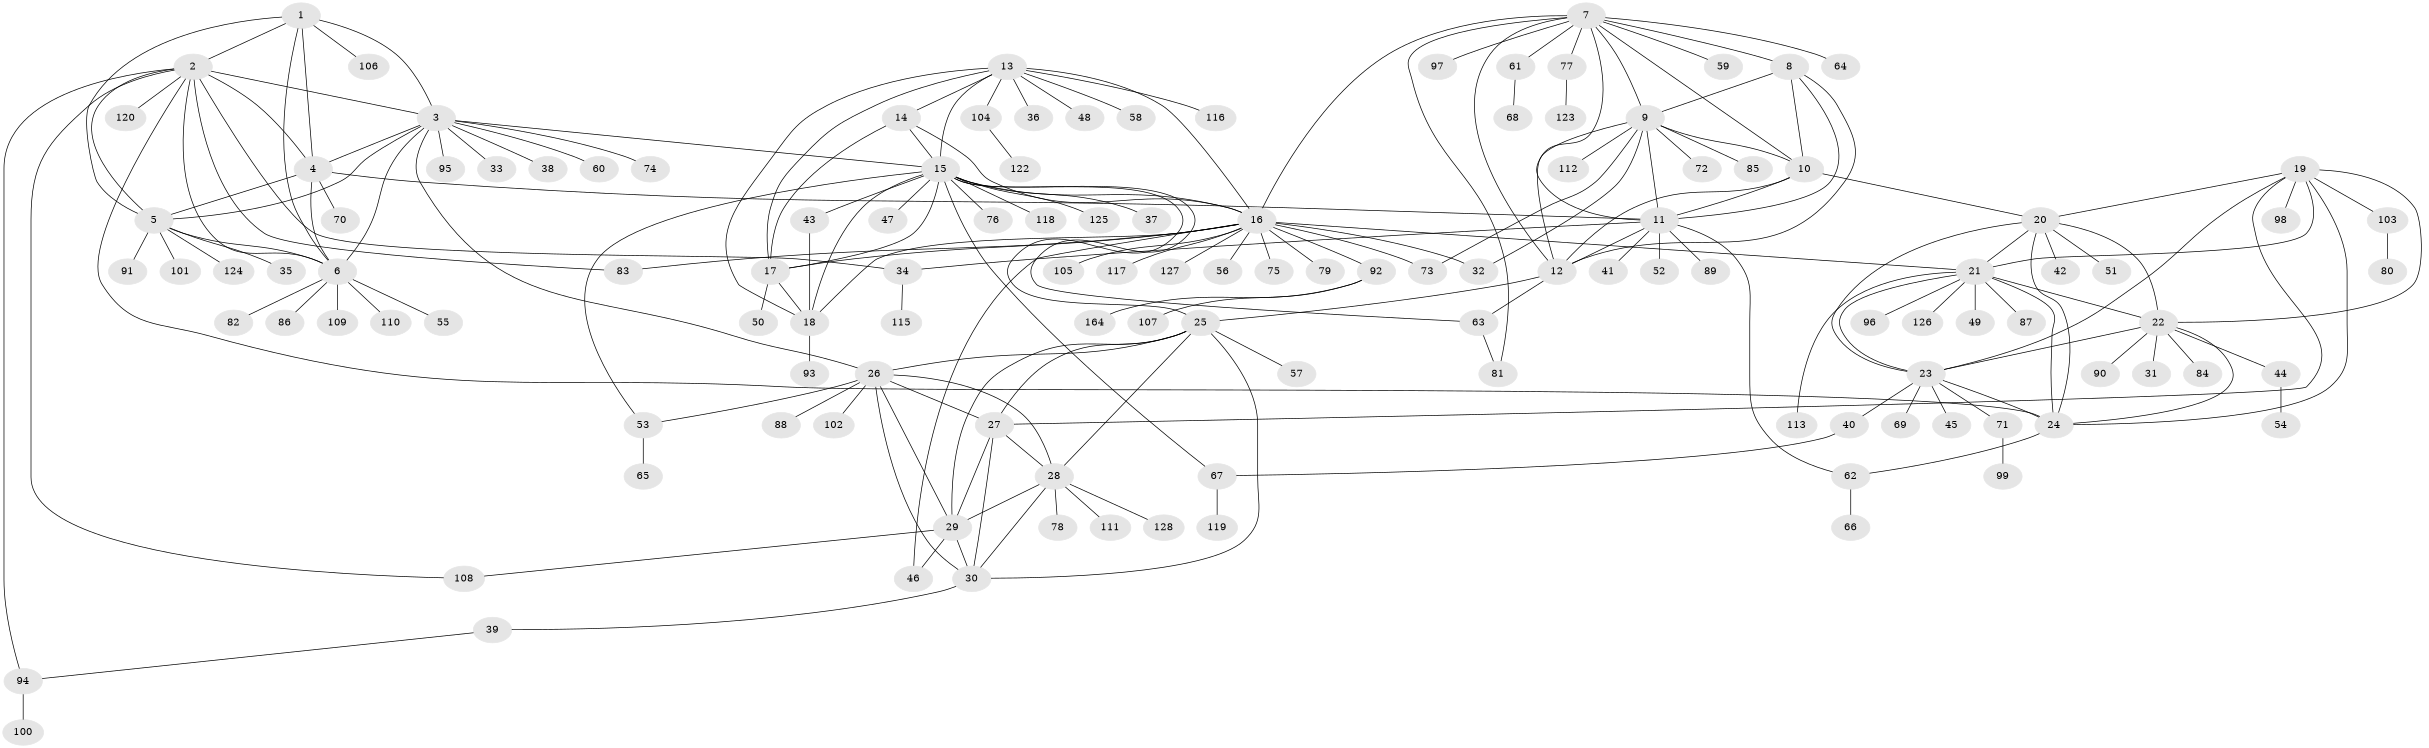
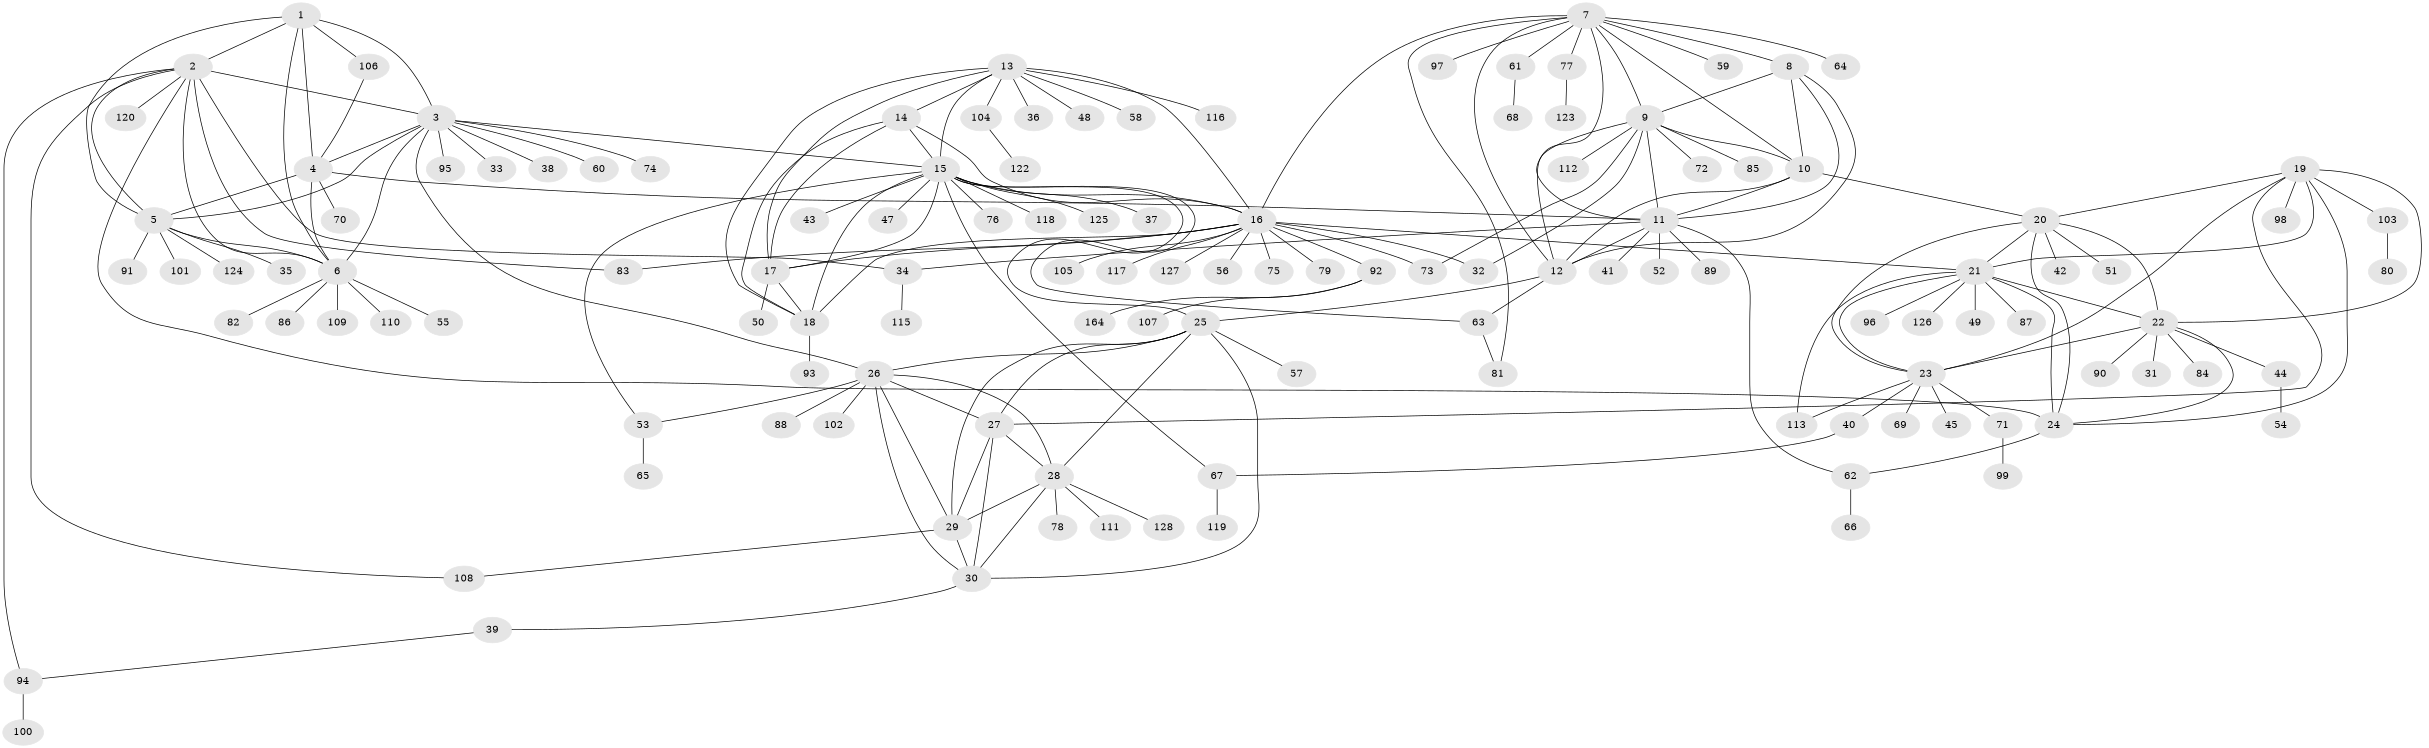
edge "2" -- "4": now "106" -- "4"
edge "43" -- "18": now "14" -- "18"
edge "23" -- "24": now "23" -- "113"
node "46": removed
